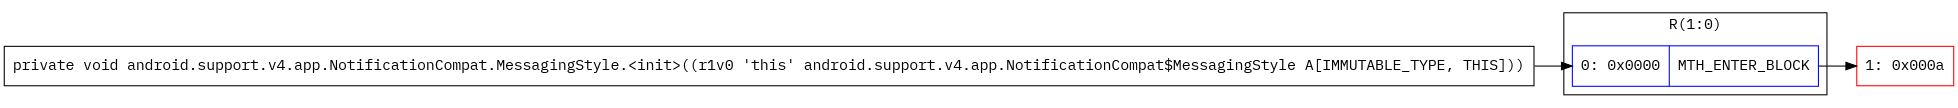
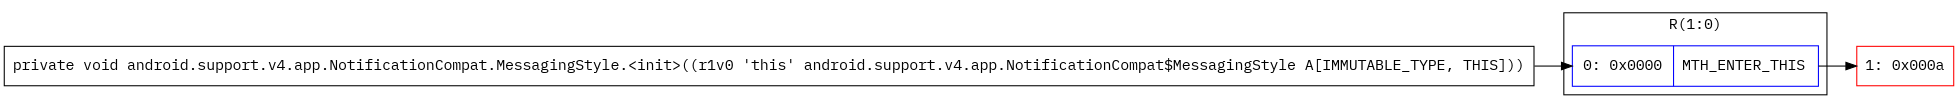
node "0: 0x0000": text "MTH_ENTER_BLOCK" -> "MTH_ENTER_THIS"
